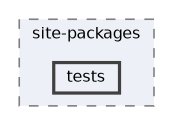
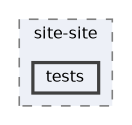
cluster "site-packages": label "site-packages" -> "site-site"
